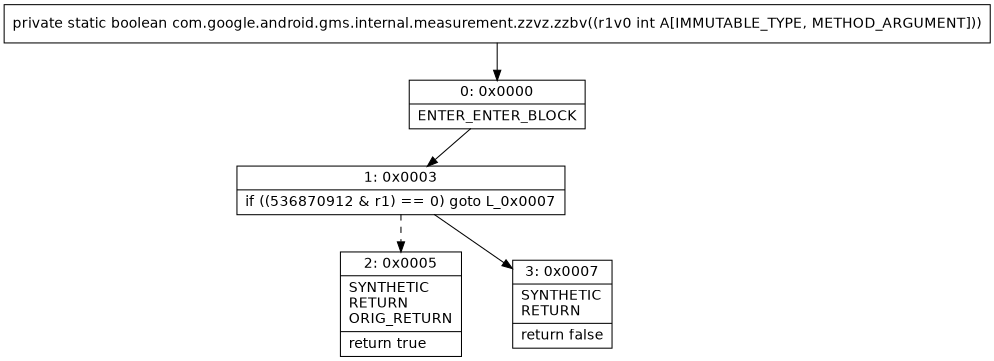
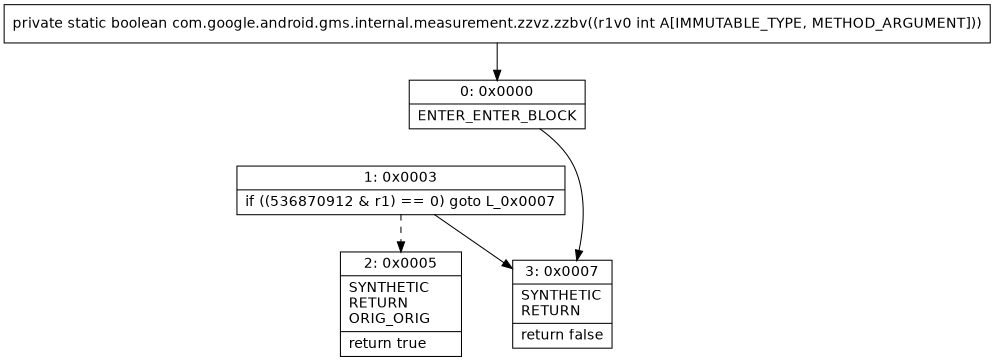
edge "0: 0x0000" -> "1: 0x0003": now "0: 0x0000" -> "3: 0x0007"
node "2: 0x0005": text "ORIG_RETURN" -> "ORIG_ORIG"
